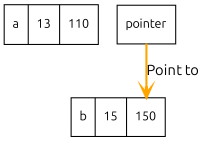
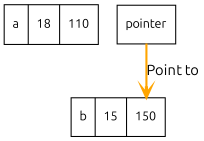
node "a": text "13" -> "18"
